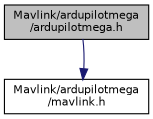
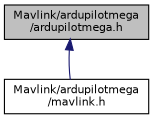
edge "Mavlink/ardupilotmega /ardupilotmega.h" -> "Mavlink/ardupilotmega /mavlink.h": reversed
